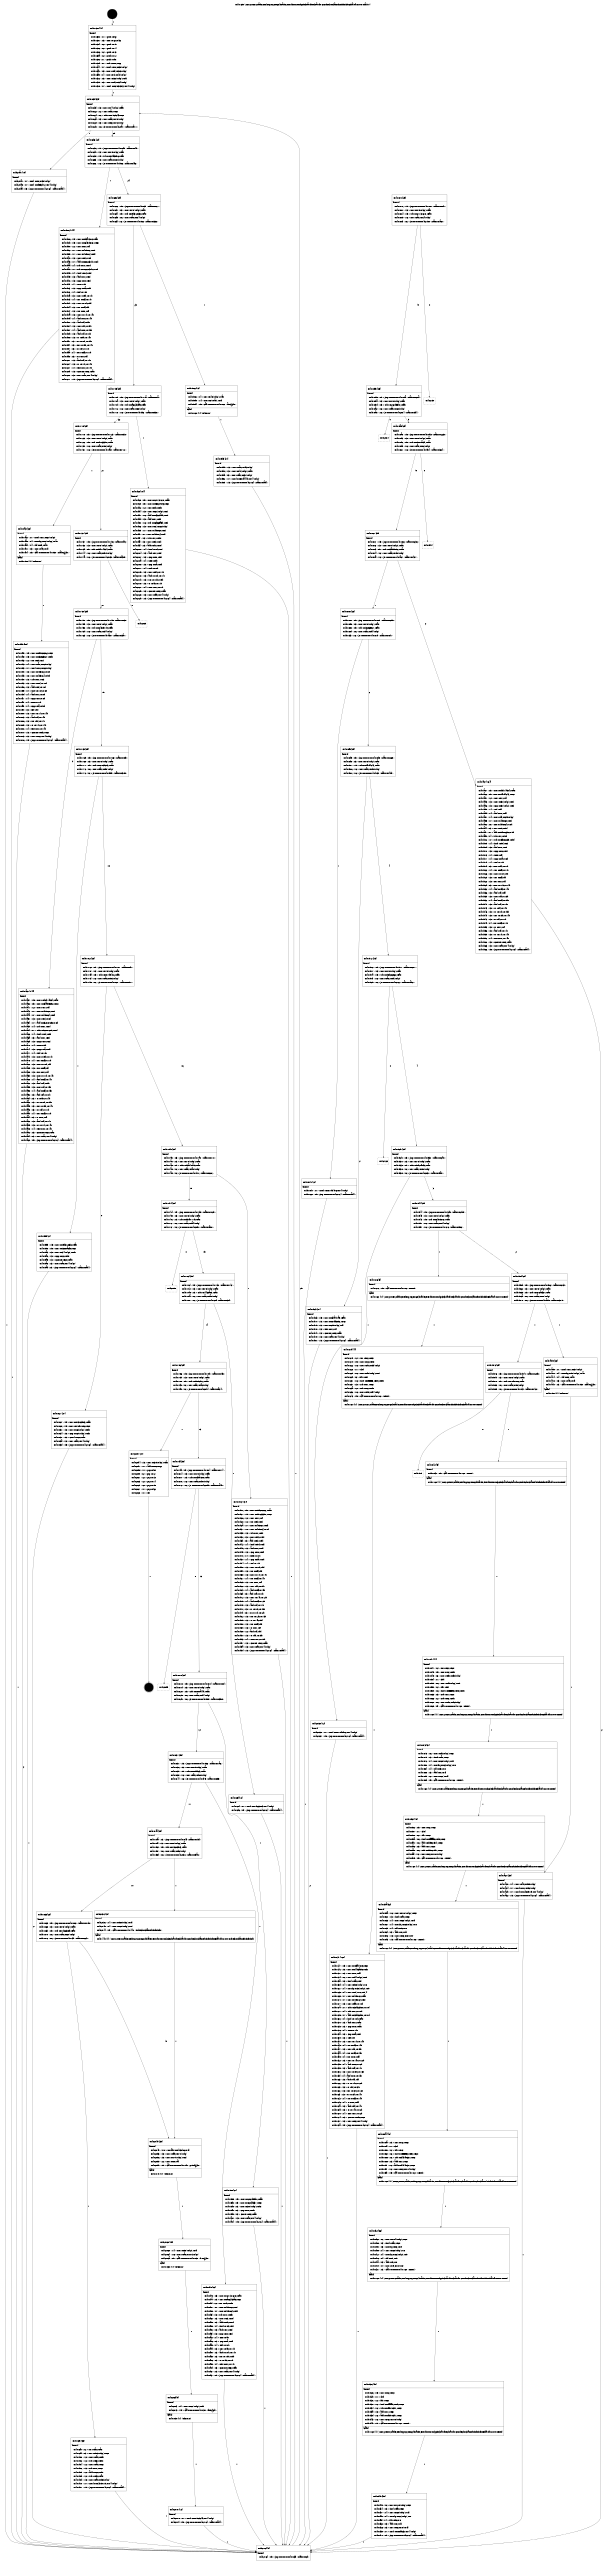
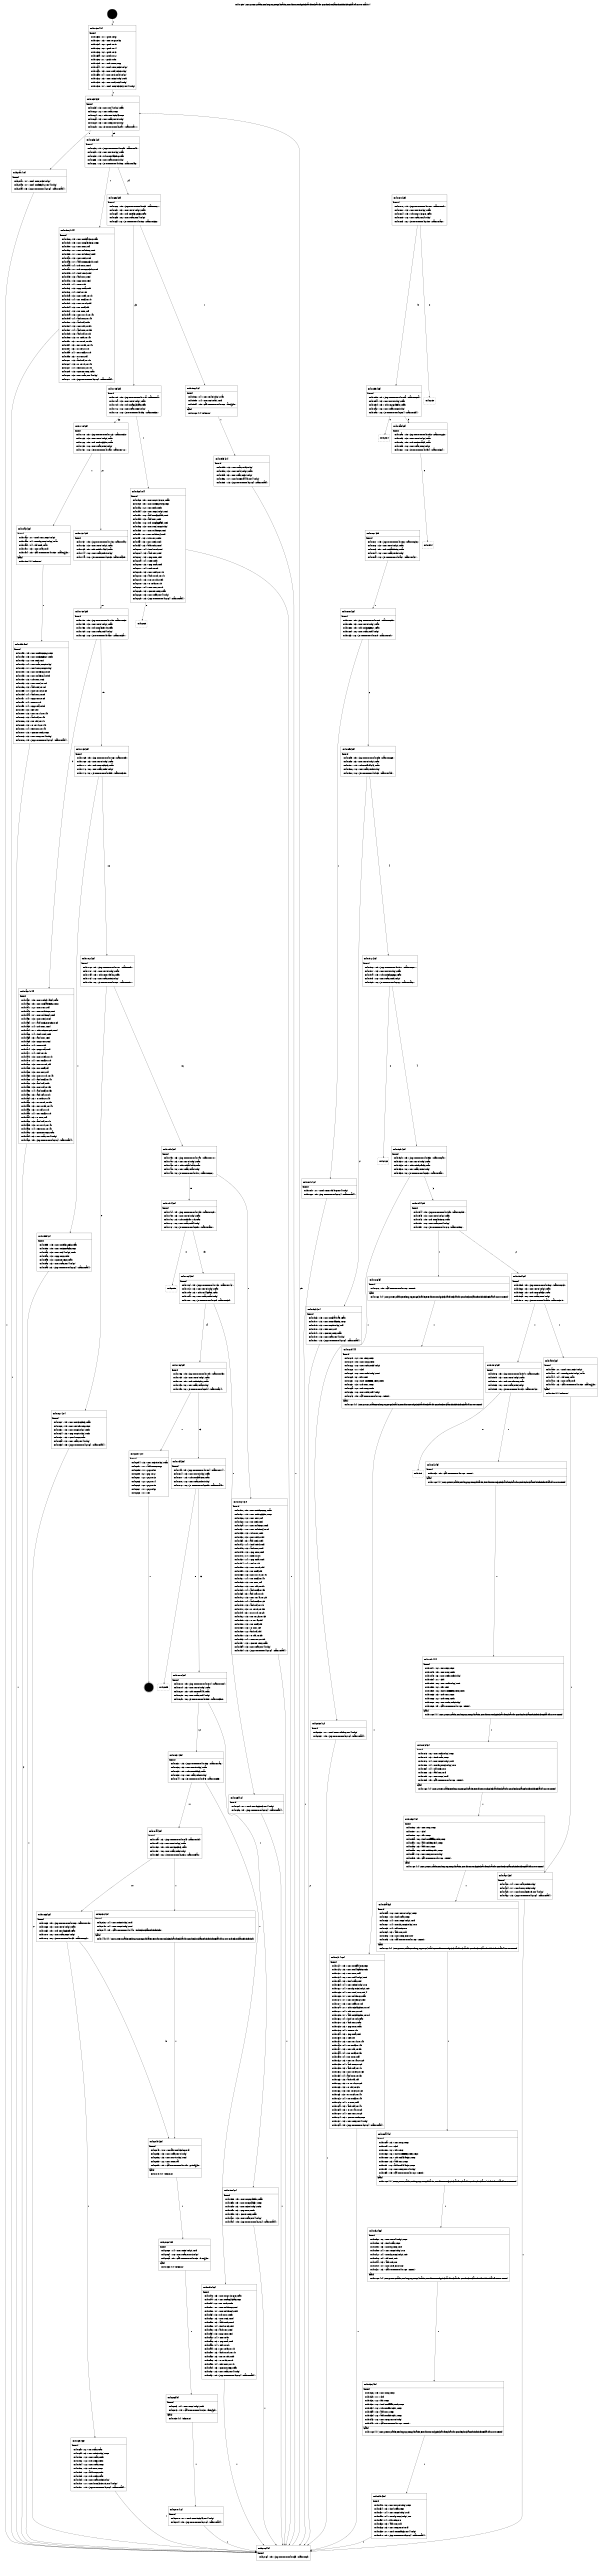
edge "0x4018ae [25]" -> "0x4018c7 [25]": removed, label "9"
edge "0x401737 [25]" -> "0x4020c9": now "0x401fc8 [104]" -> "0x4020c9"
node "0x401ac7 [164]": removed
